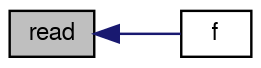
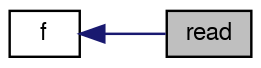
edge "f" -> "read": reversed
